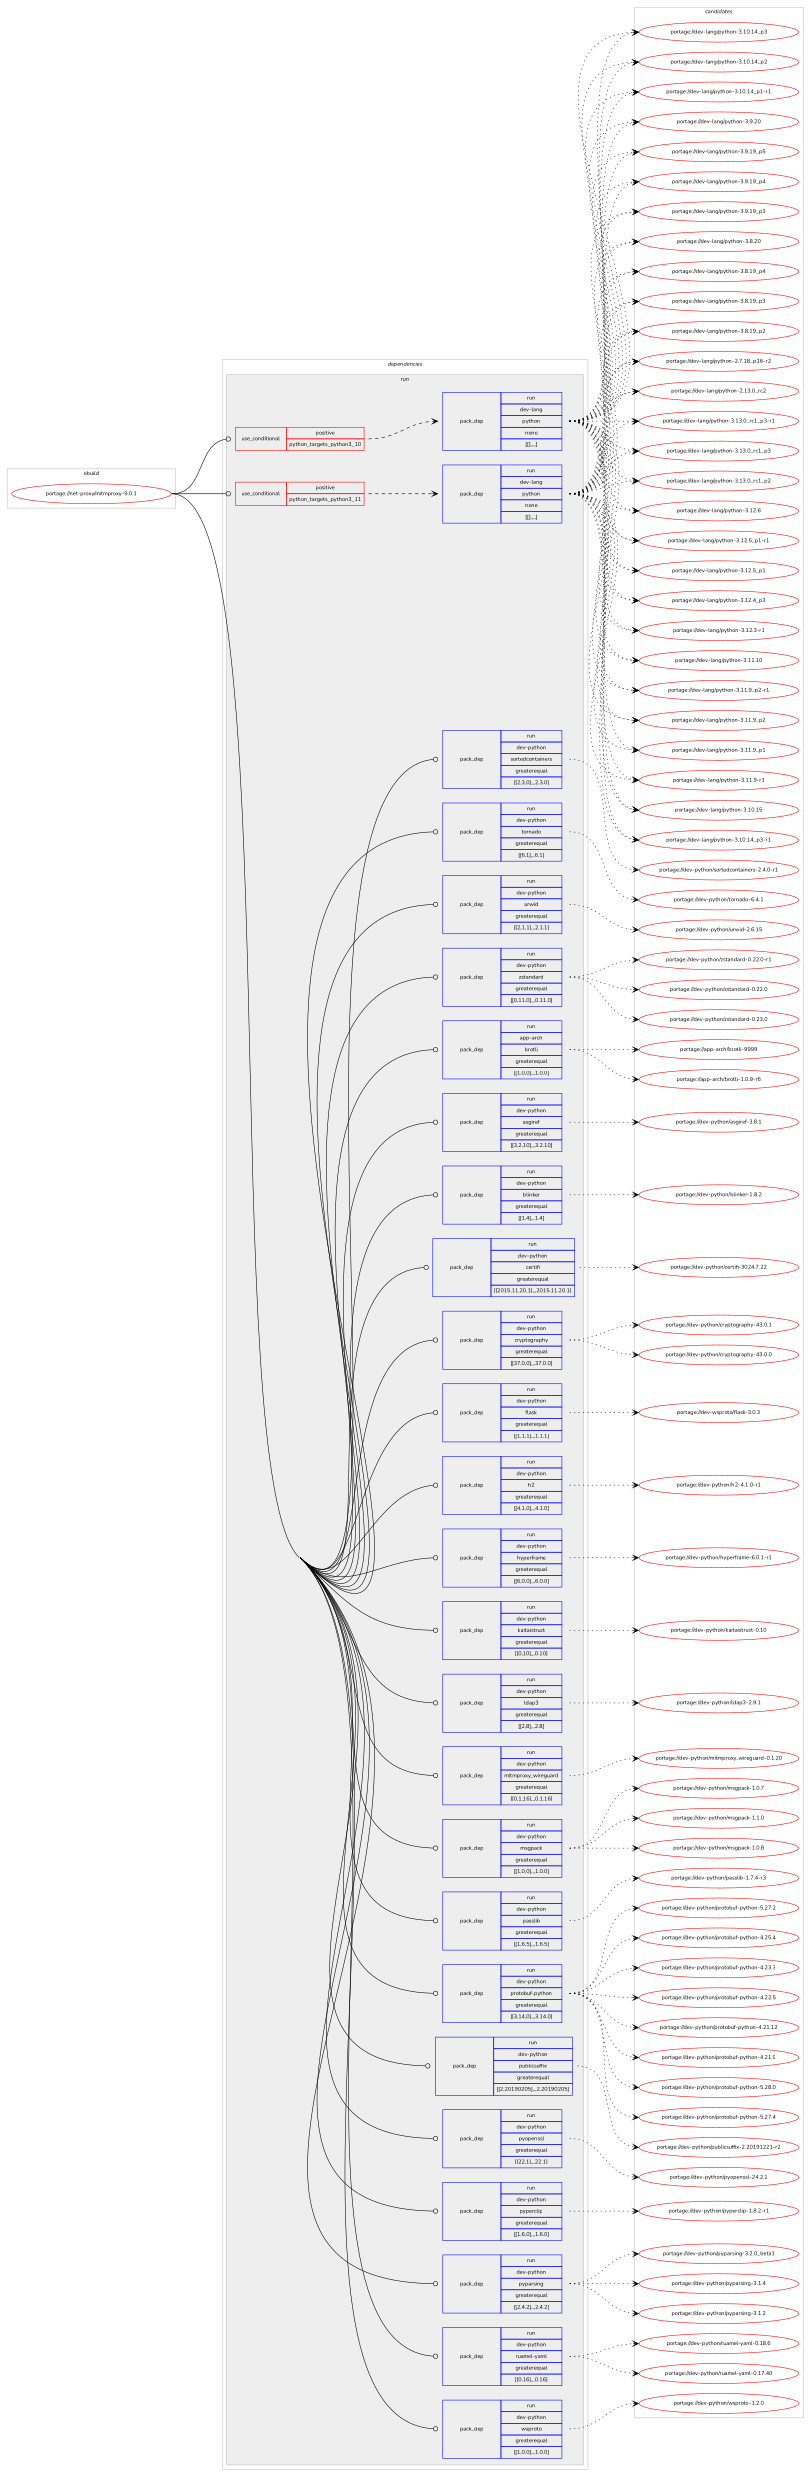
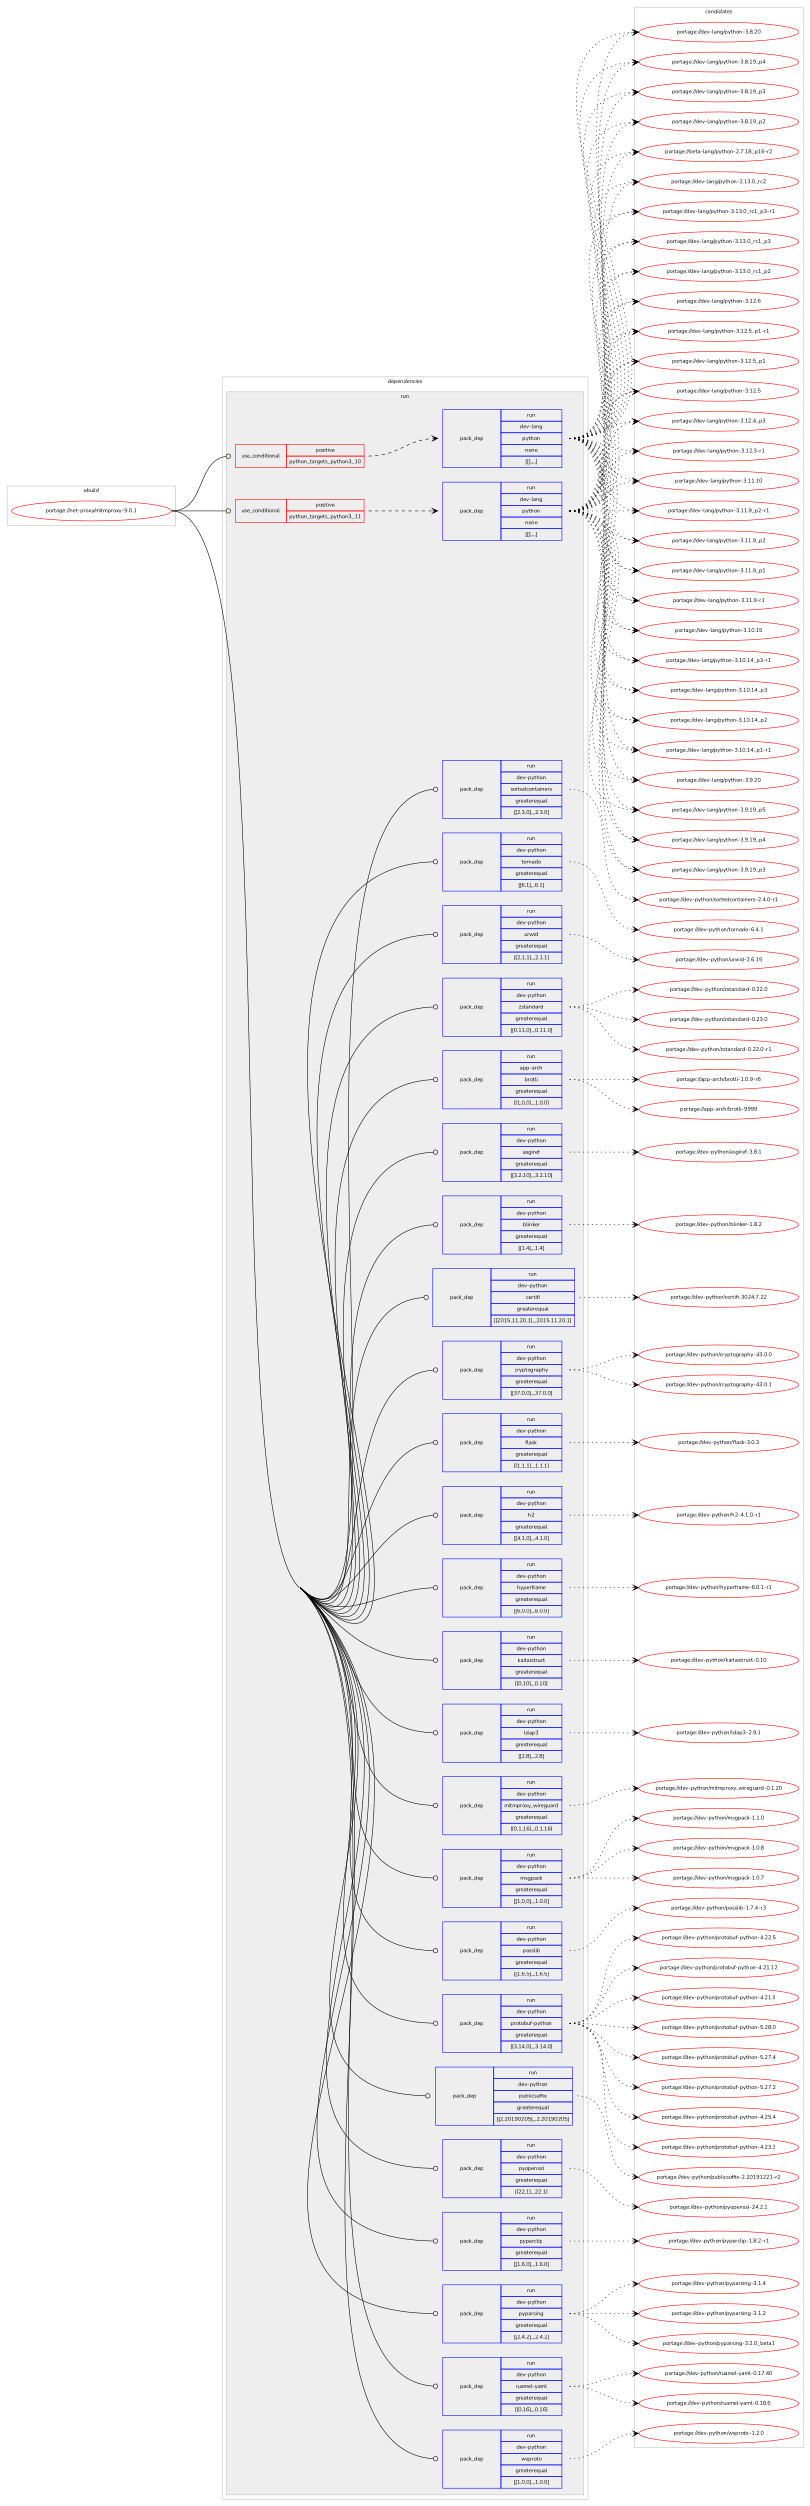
node "portage://dev-lang/python-2.7.18_p16-r2": label "portage://dev-lang/python-2.7.18_p16-r2" -> "portage://beta-lang/python-2.7.18_p16-r2"
node "portage://dev-lang/python-3.12.5": added
node "portage://dev-wsproto/flask-3.0.3": label "portage://dev-wsproto/flask-3.0.3" -> "portage://dev-python/flask-3.0.3"
